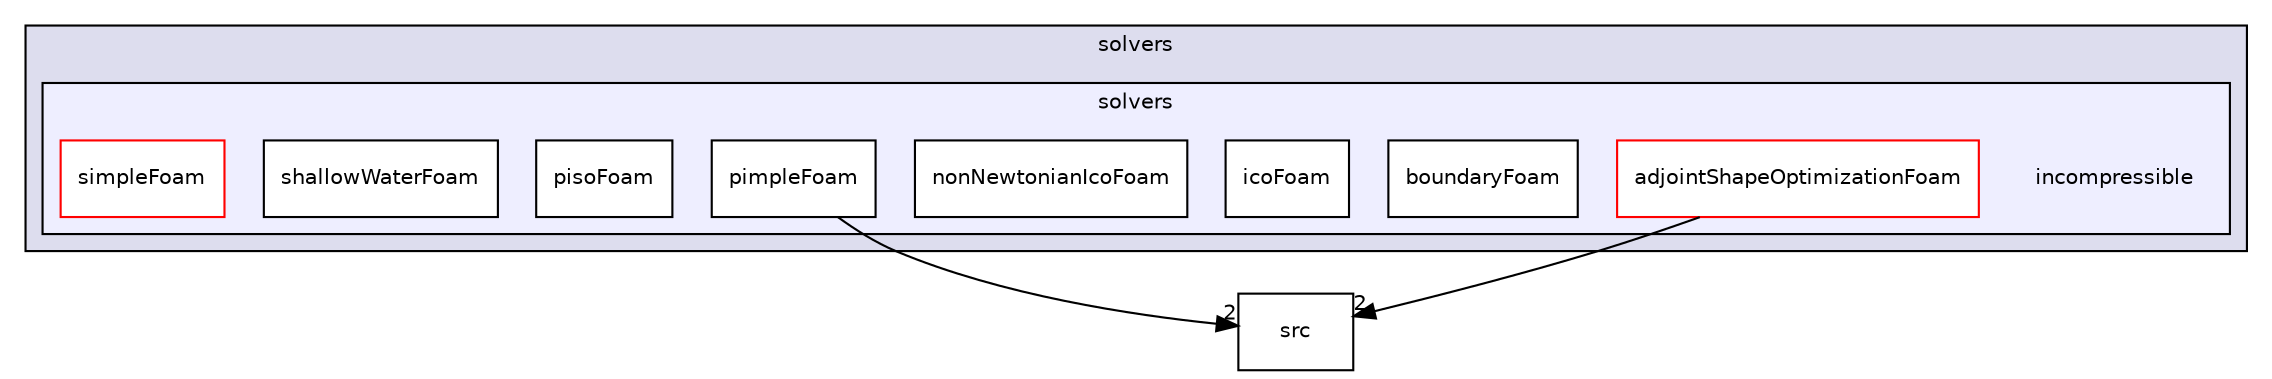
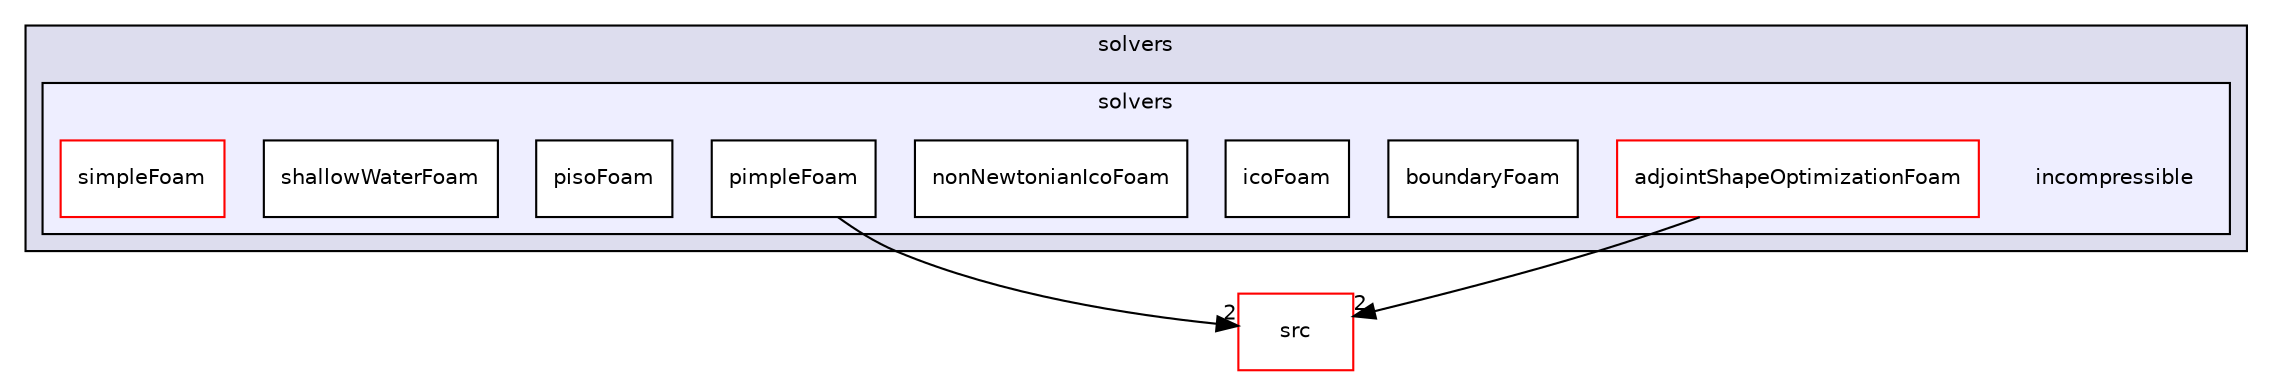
node "src": color black -> red
